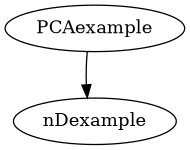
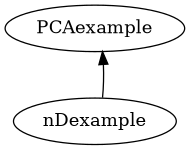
edge "PCAexample" -> "nDexample": reversed
